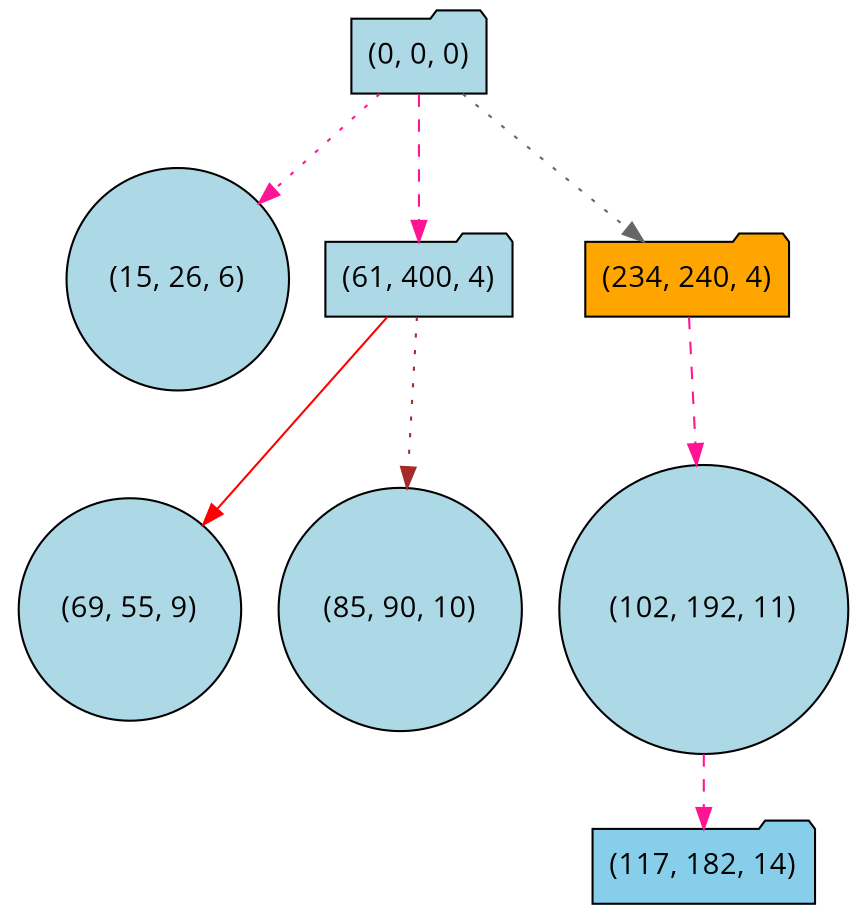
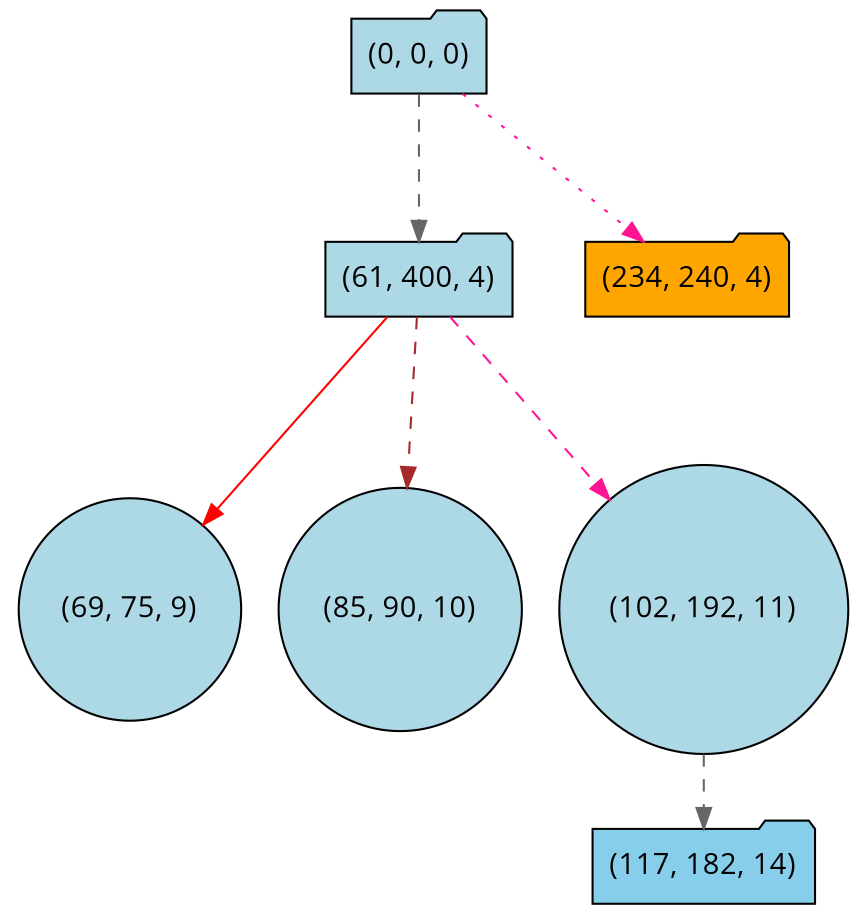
edge "(0, 0, 0)" -> "(61, 400, 4)": color deeppink -> gray40
edge "(0, 0, 0)" -> "(234, 240, 4)": color gray40 -> deeppink
node "(15, 26, 6)": removed
edge "(234, 240, 4)" -> "(102, 192, 11)": now "(61, 400, 4)" -> "(102, 192, 11)"
edge "(61, 400, 4)" -> "(85, 90, 10)": style dotted -> dashed
node "(69, 55, 9)": label "(69, 55, 9)" -> "(69, 75, 9)"
edge "(102, 192, 11)" -> "(117, 182, 14)": color deeppink -> gray40
